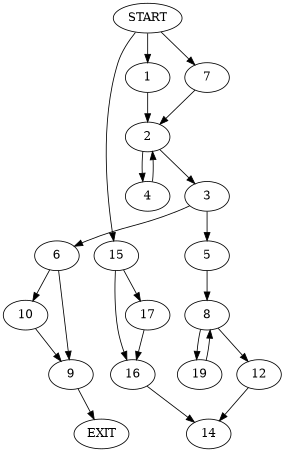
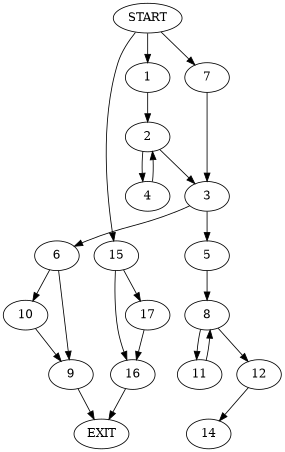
edge "7" -> "2": now "7" -> "3"
node "19": label "19" -> "11"
edge "16" -> "14": now "16" -> "EXIT"
